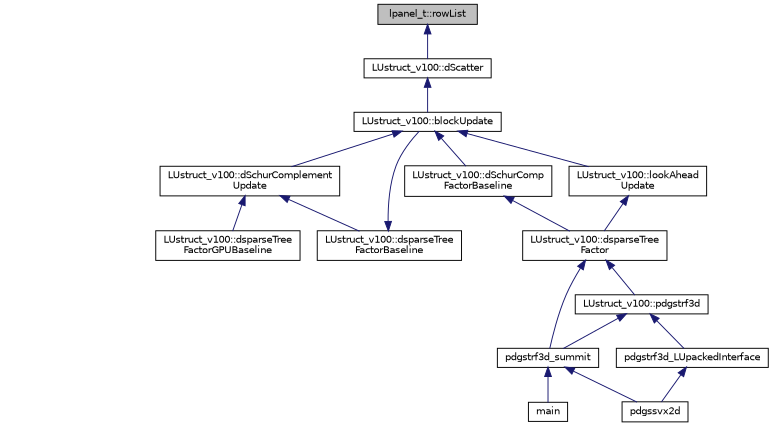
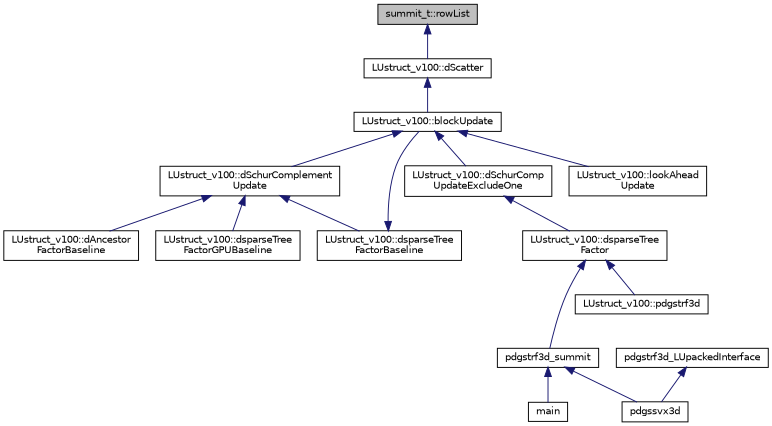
node "lpanel_t::rowList": label "lpanel_t::rowList" -> "summit_t::rowList"
node "LUstruct_v100::dSchurComp FactorBaseline": label "LUstruct_v100::dSchurComp FactorBaseline" -> "LUstruct_v100::dSchurComp UpdateExcludeOne"
edge "LUstruct_v100::dsparseTree Factor" -> "LUstruct_v100::lookAhead Update": removed
node "LUstruct_v100::dAncestor FactorBaseline": added
edge "pdgstrf3d_summit" -> "LUstruct_v100::pdgstrf3d": removed
edge "pdgstrf3d_LUpackedInterface" -> "LUstruct_v100::pdgstrf3d": removed
node "pdgssvx2d": label "pdgssvx2d" -> "pdgssvx3d"
